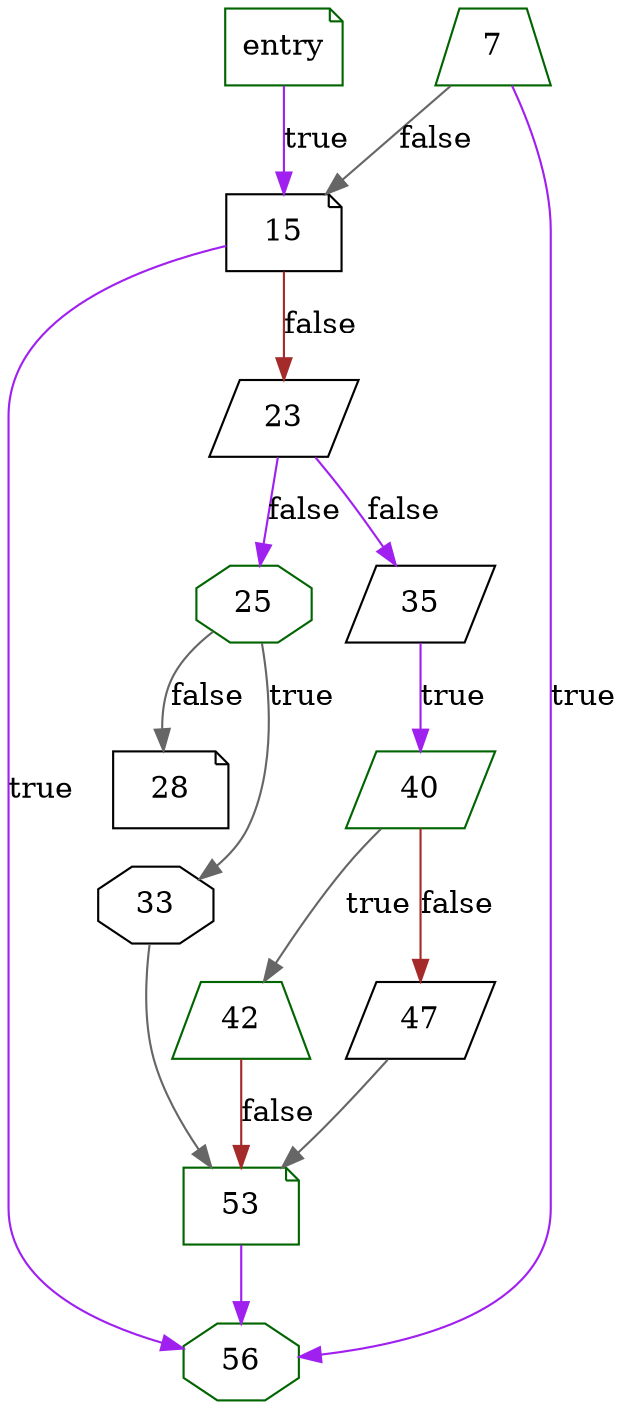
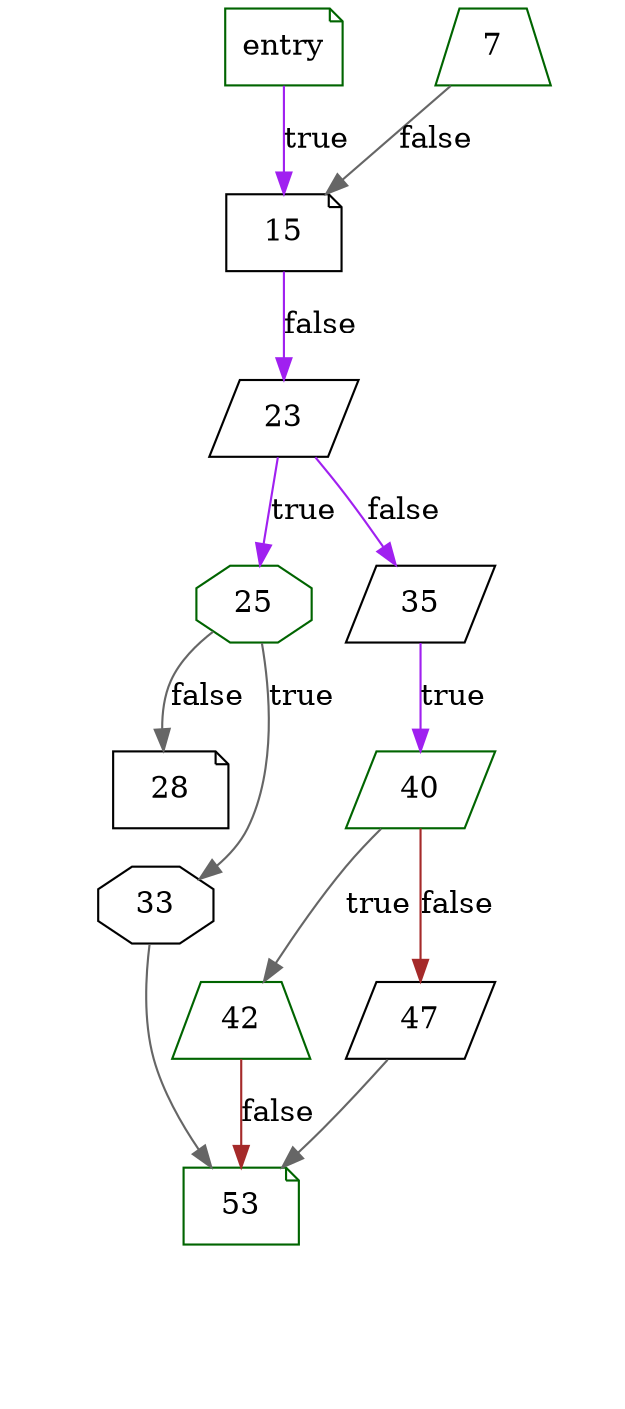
edge "15" -> "23": color brown -> purple
edge "23" -> "25": label "false" -> "true"
node "56": removed
